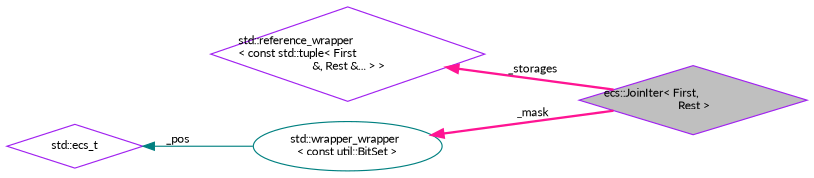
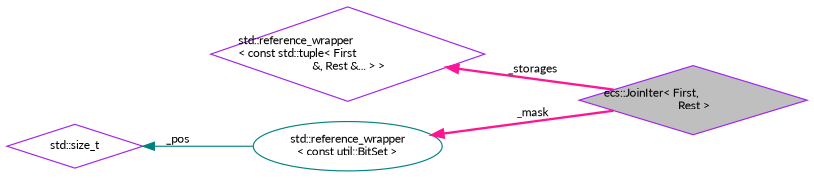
node "std::ecs_t": label "std::ecs_t" -> "std::size_t"
node "std::wrapper_wrapper < const util::BitSet >": label "std::wrapper_wrapper < const util::BitSet >" -> "std::reference_wrapper < const util::BitSet >"
